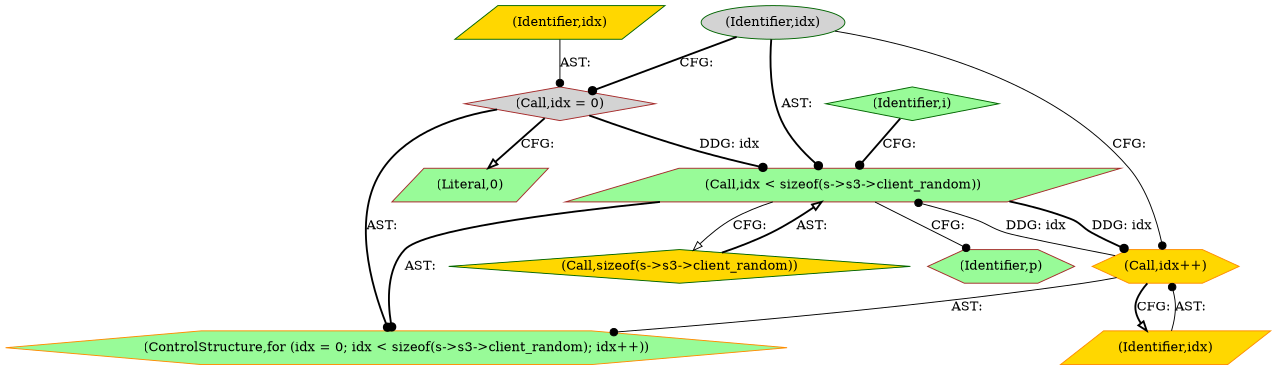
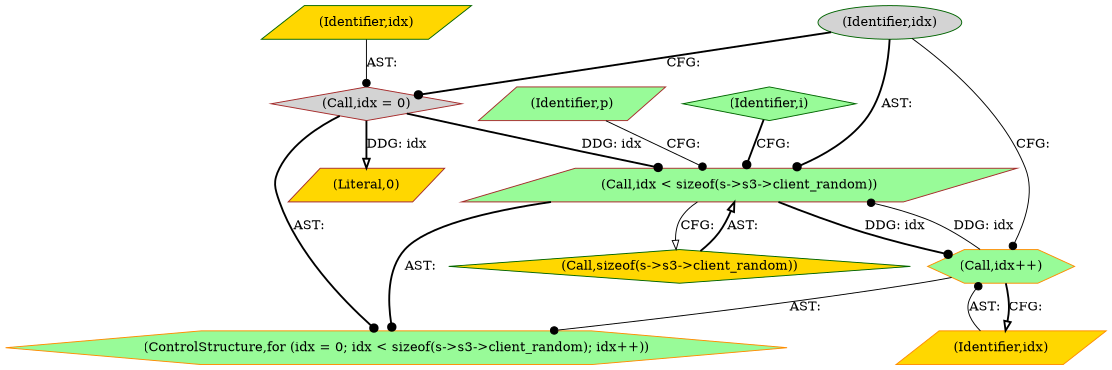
edge "(Call,idx = 0)" -> "(Literal,0)": label "CFG: " -> "DDG: idx"
node "(Literal,0)": fillcolor palegreen -> gold
edge "(Call,idx < sizeof(s->s3->client_random))" -> "(Identifier,p)": reversed
node "(Identifier,p)": shape hexagon -> parallelogram
node "(Call,idx++)": fillcolor gold -> palegreen
